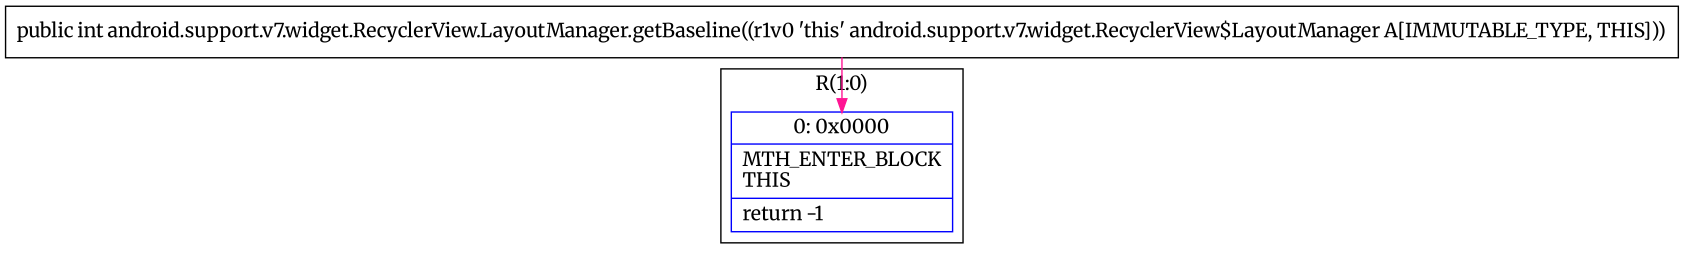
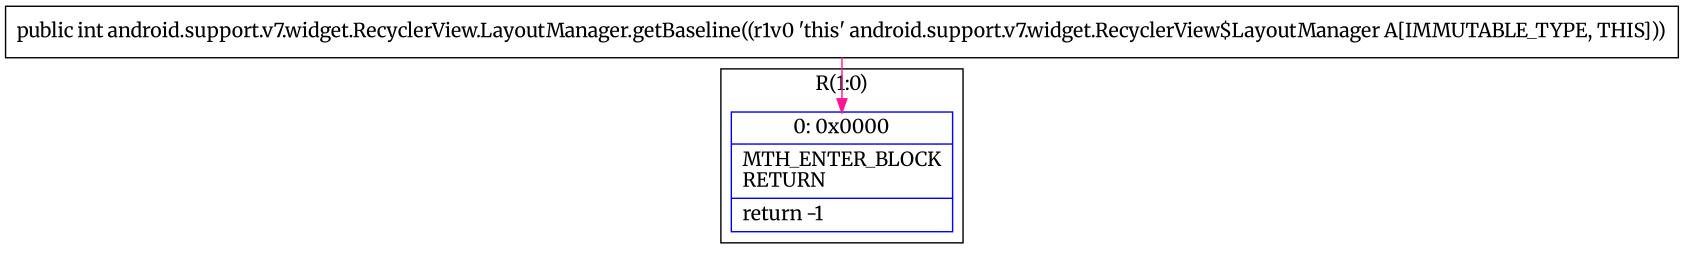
node "0: 0x0000": text "THIS" -> "RETURN"
